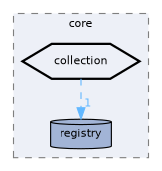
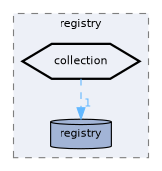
cluster "core": label "core" -> "registry"
